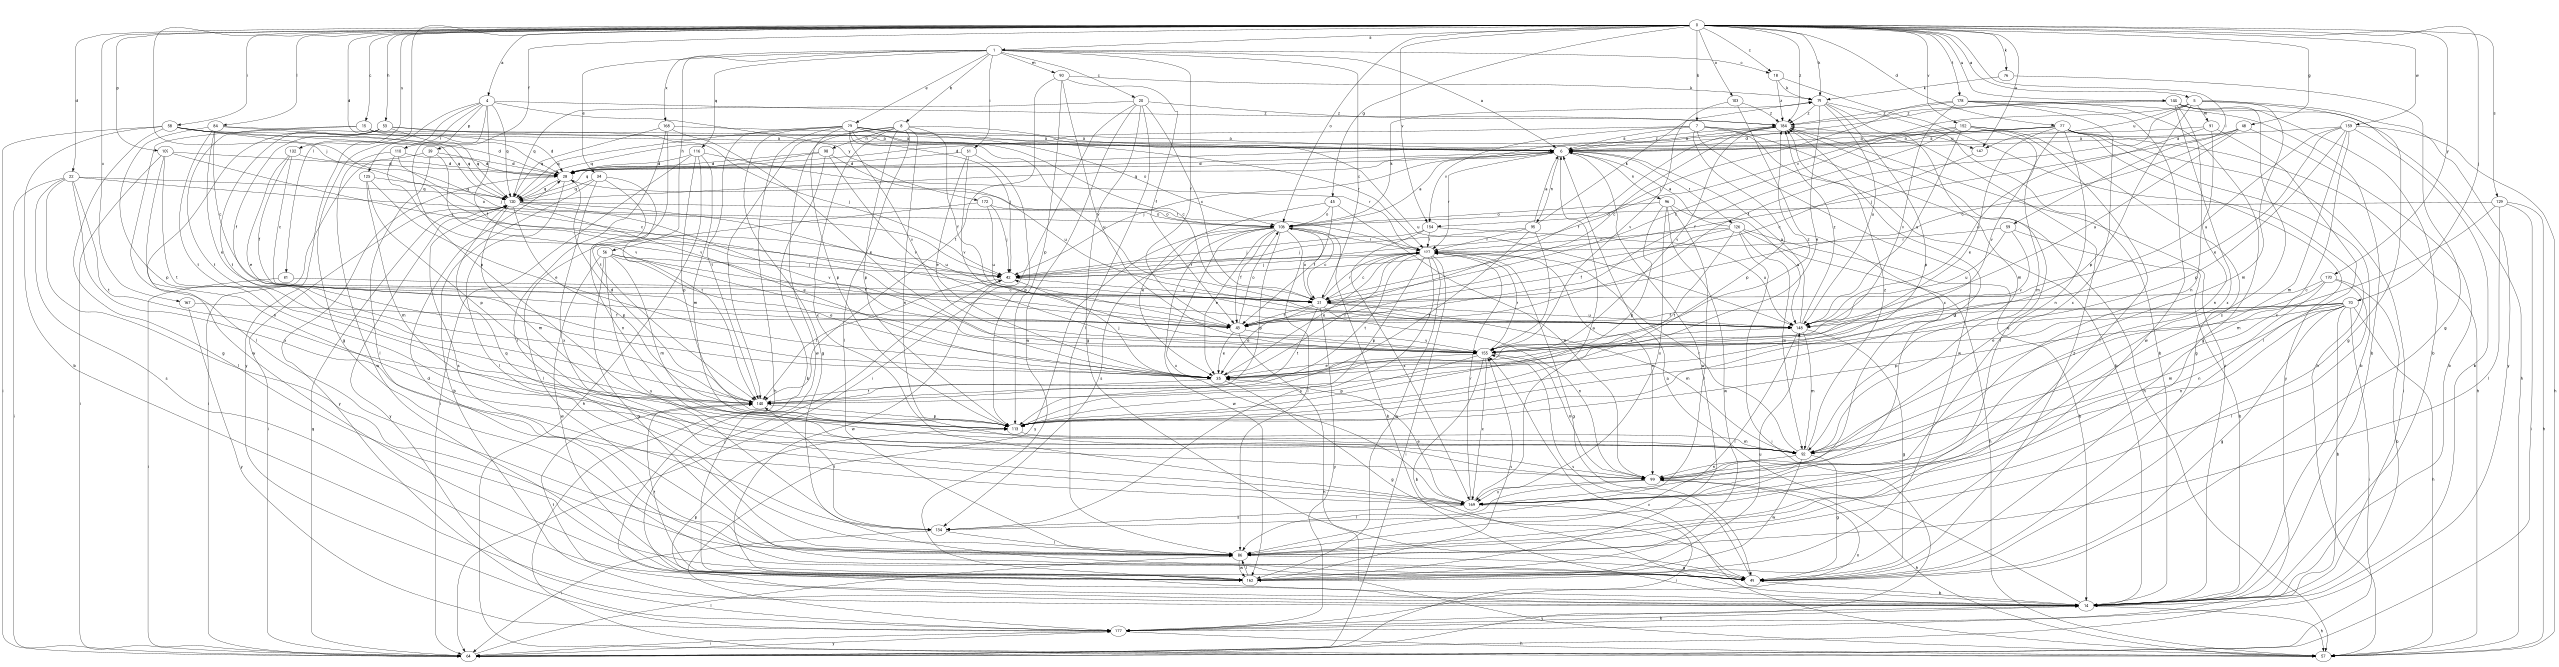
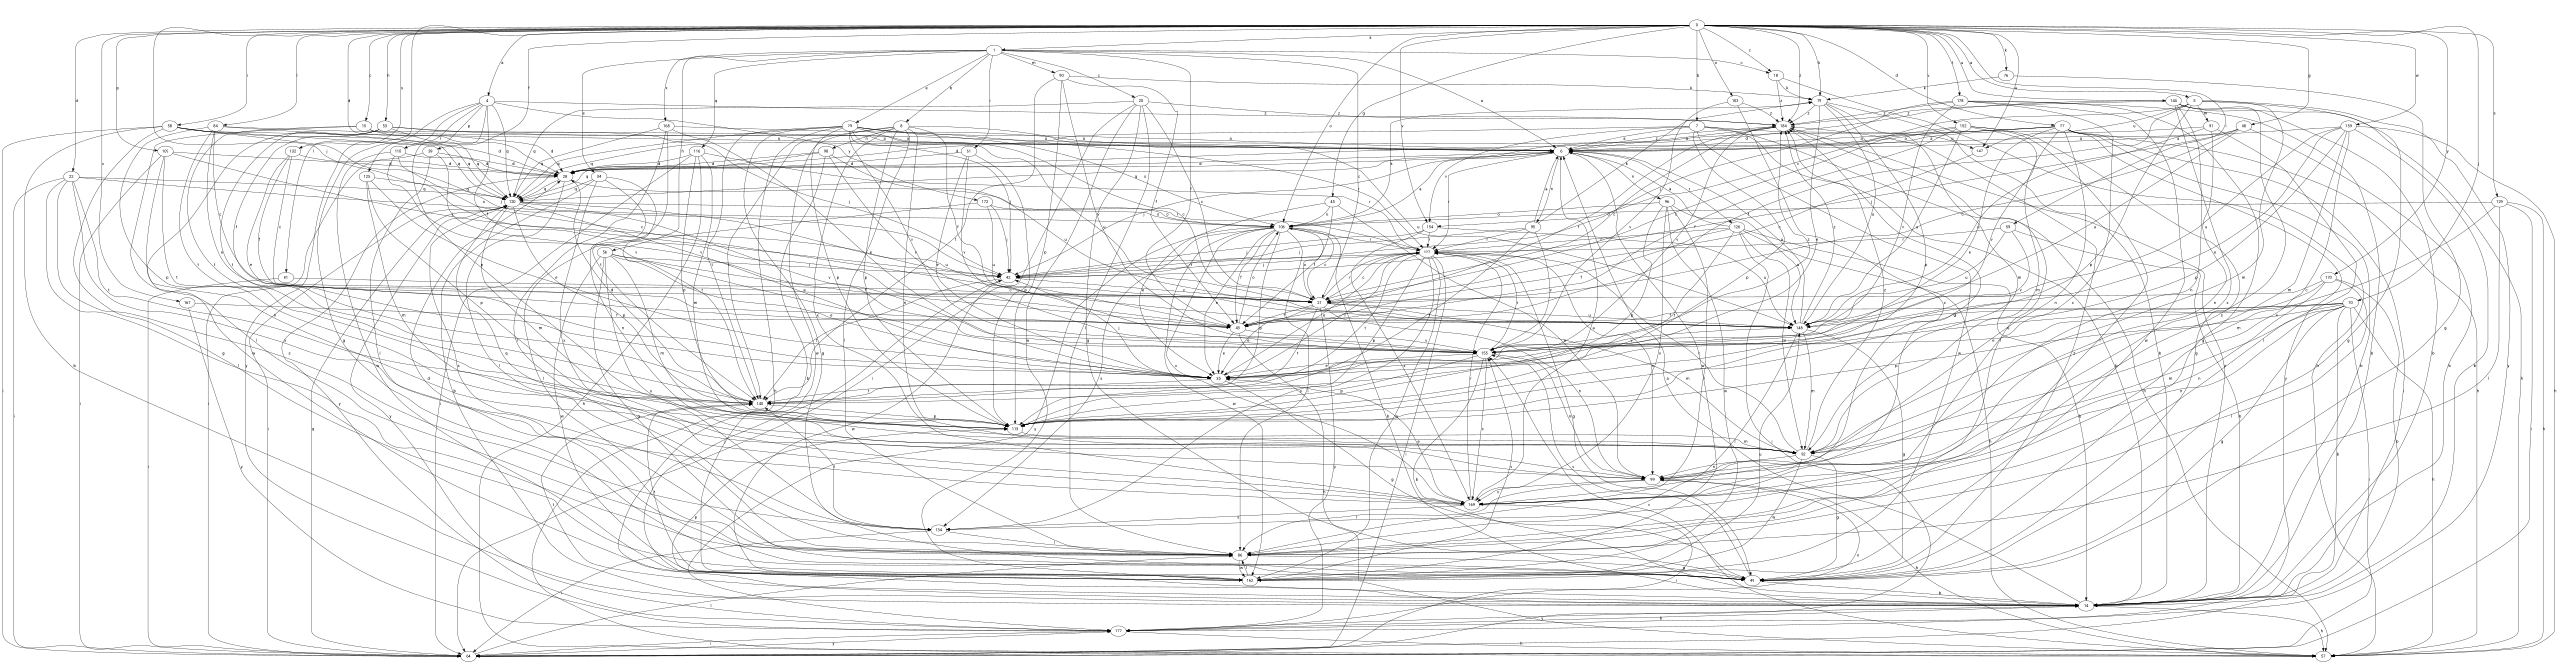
edge "22" -> "162": now "22" -> "134"
